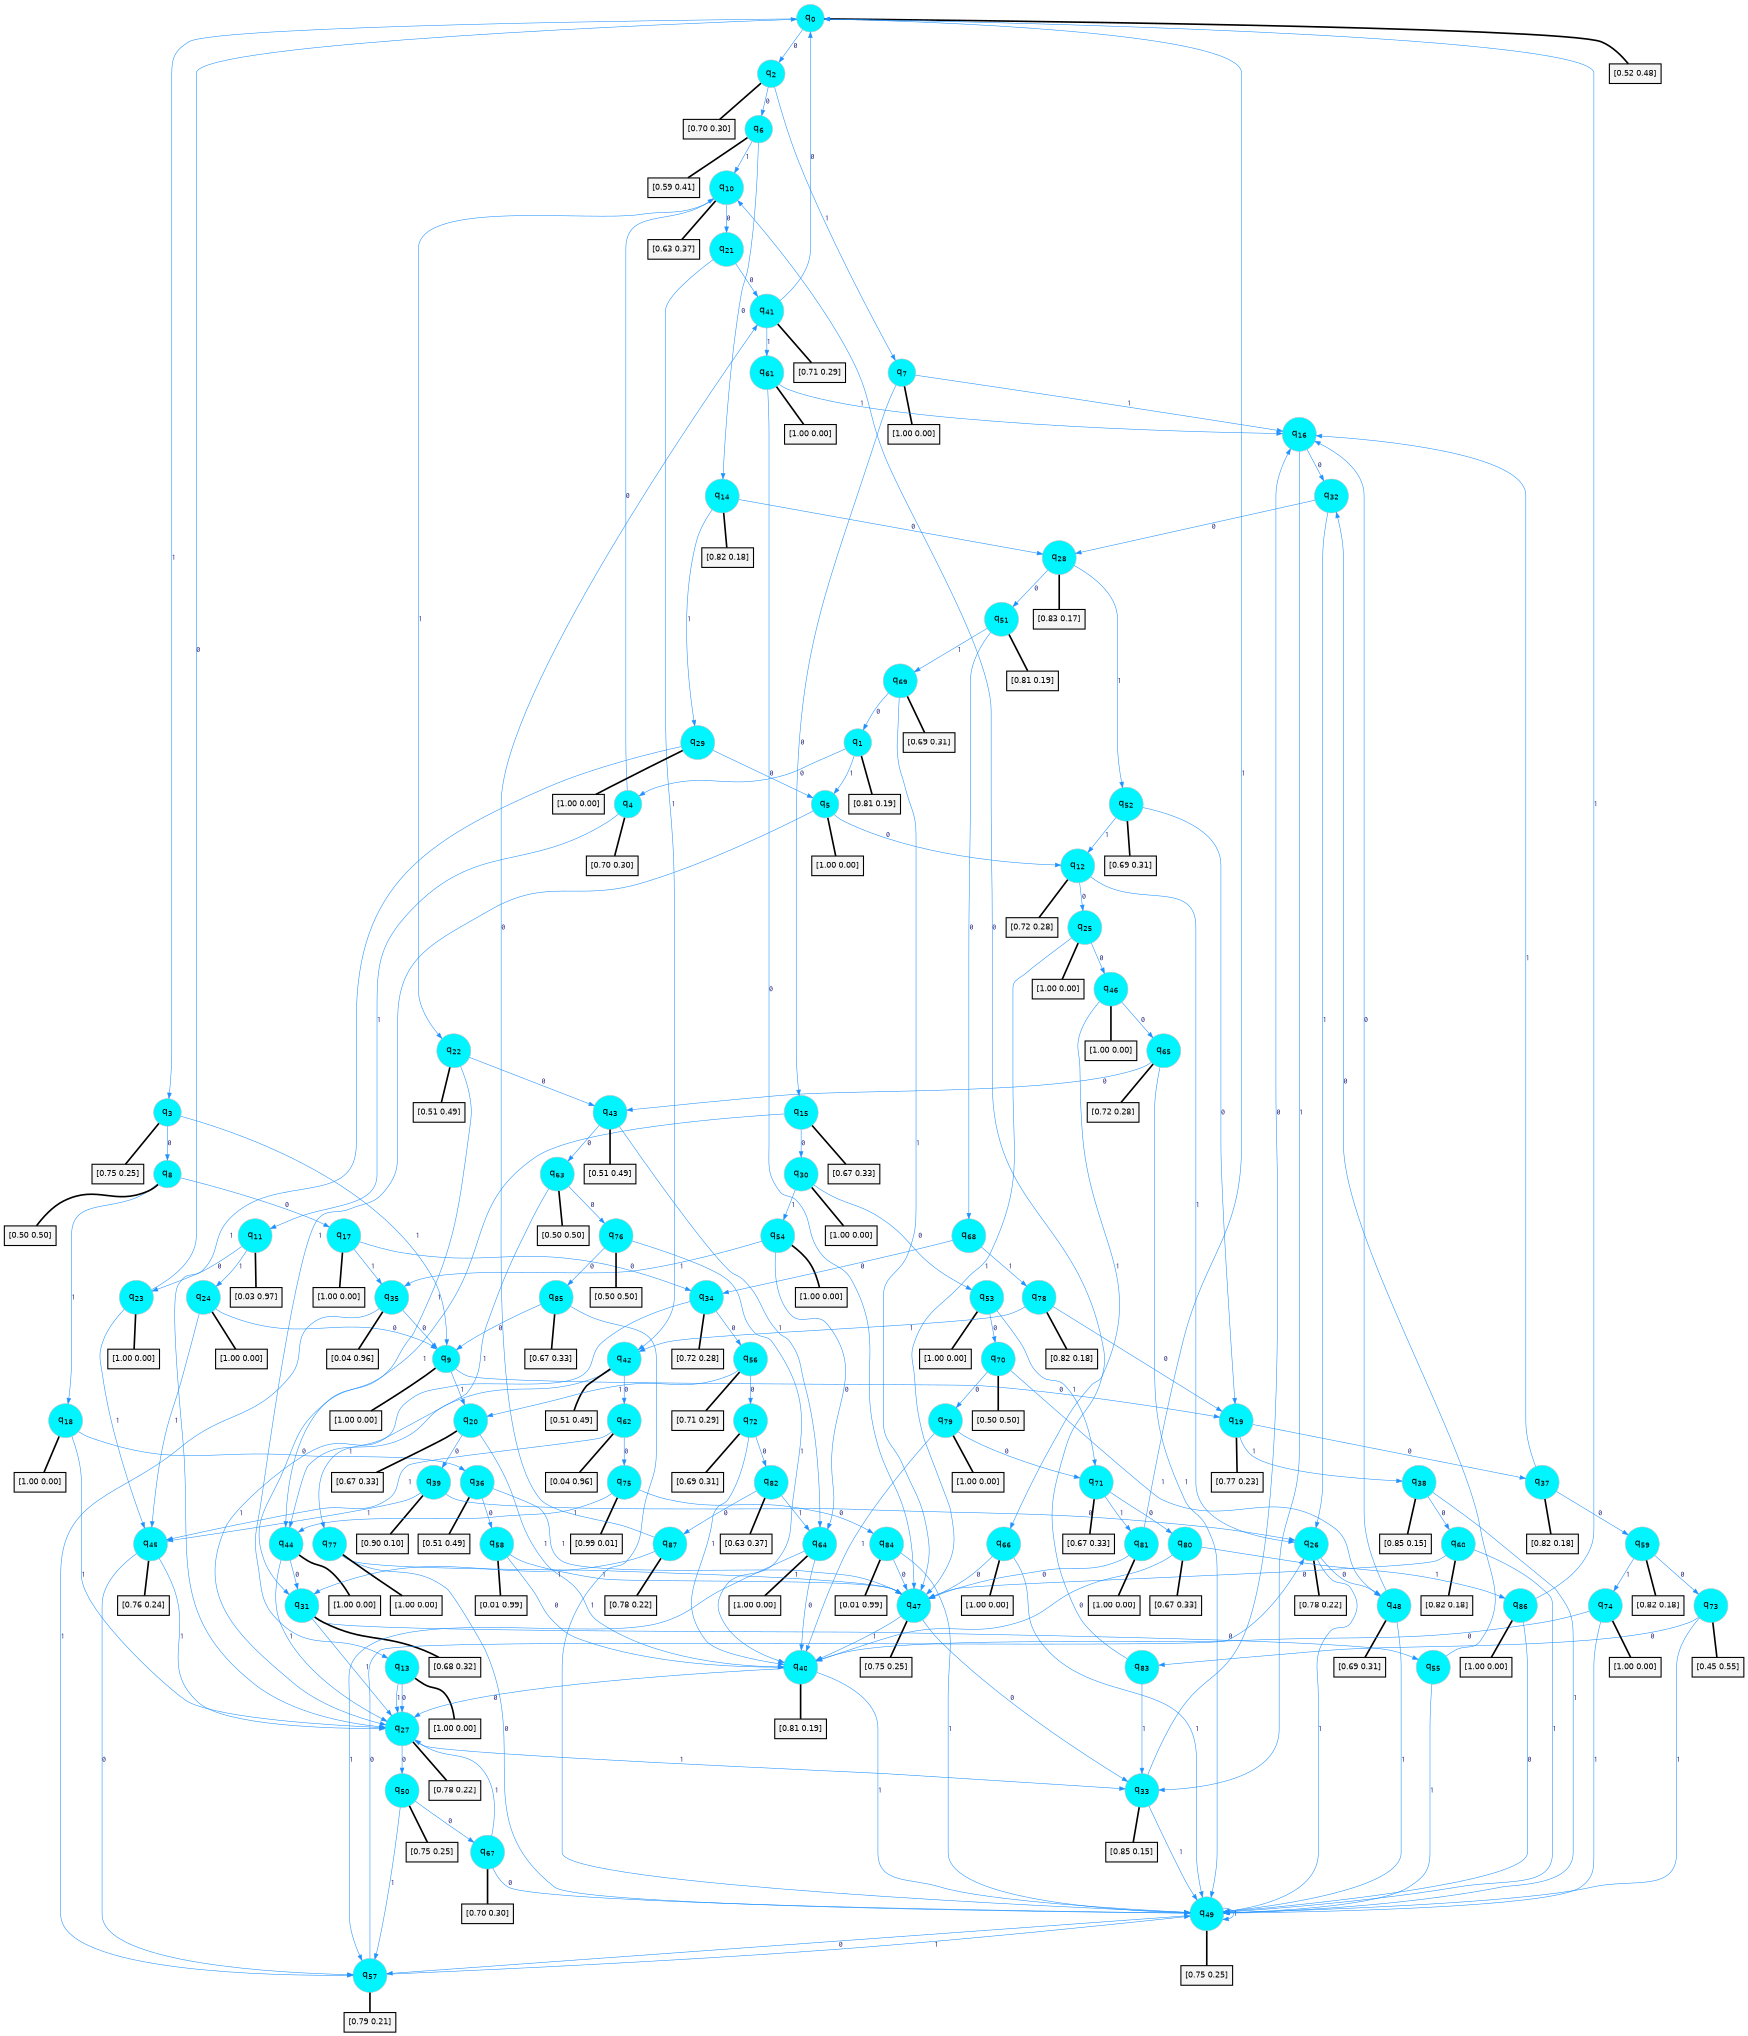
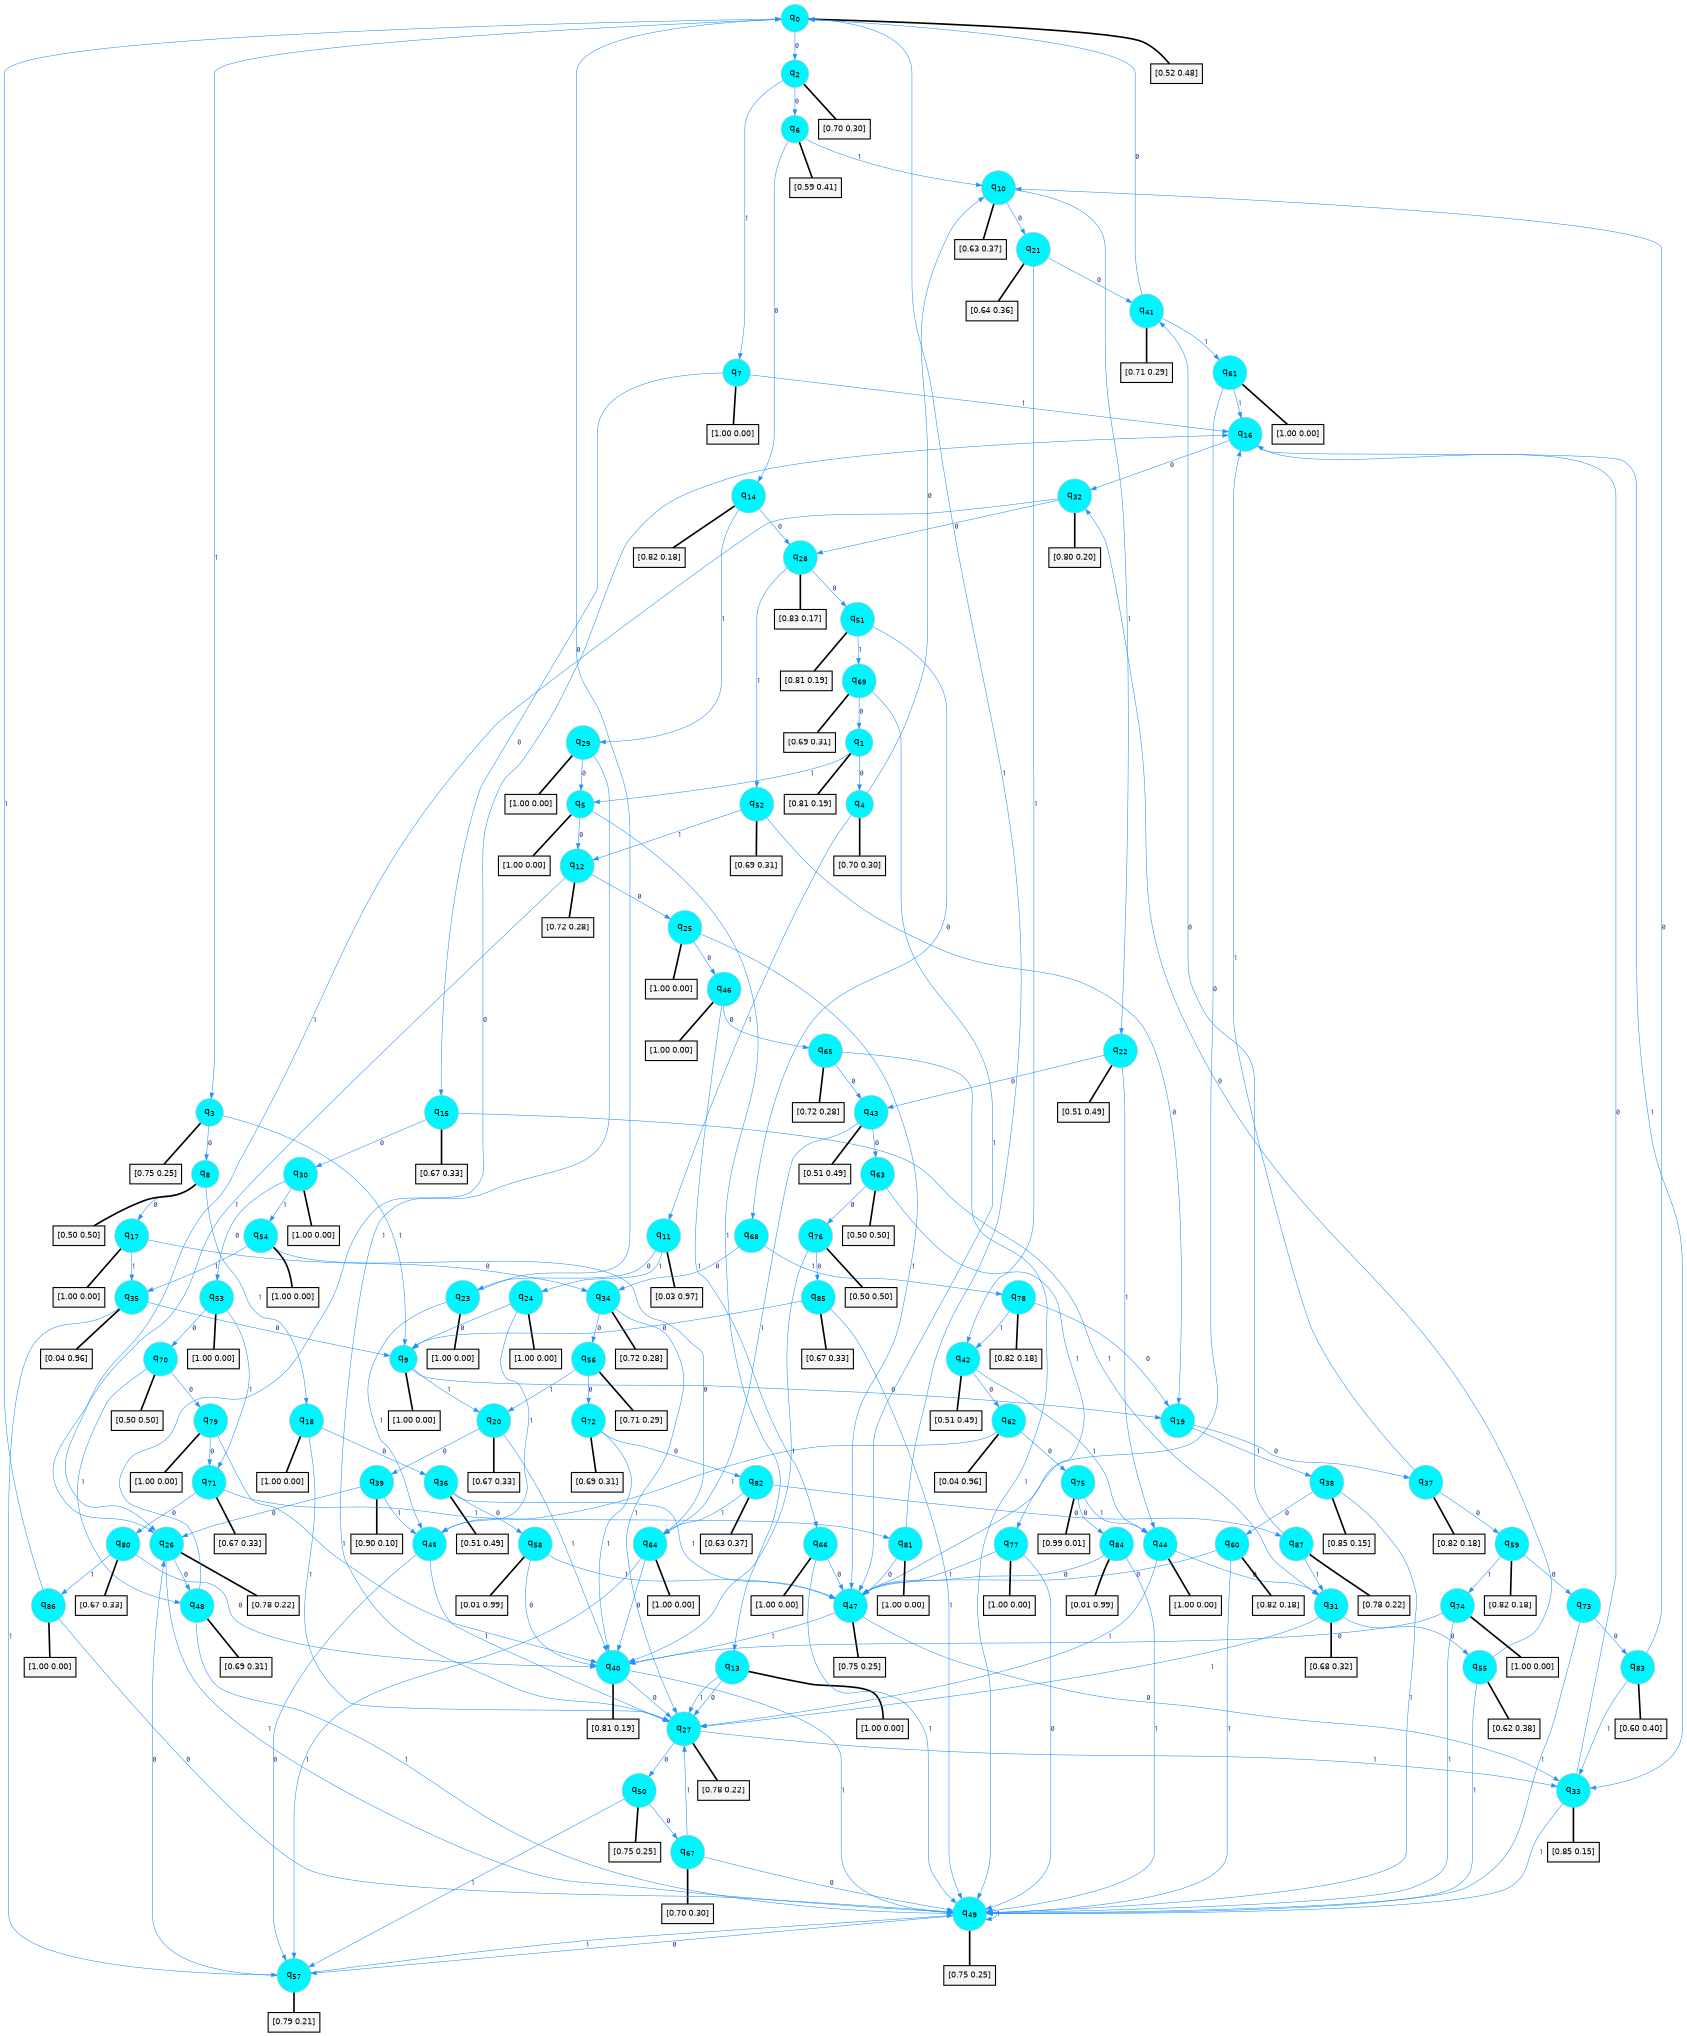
node "[0.64 0.36]": added
node "[0.80 0.20]": added
node "[0.77 0.23]": removed
node "[0.76 0.24]": removed
node "[0.45 0.55]": removed
node "[0.62 0.38]": added
node "[0.60 0.40]": added
